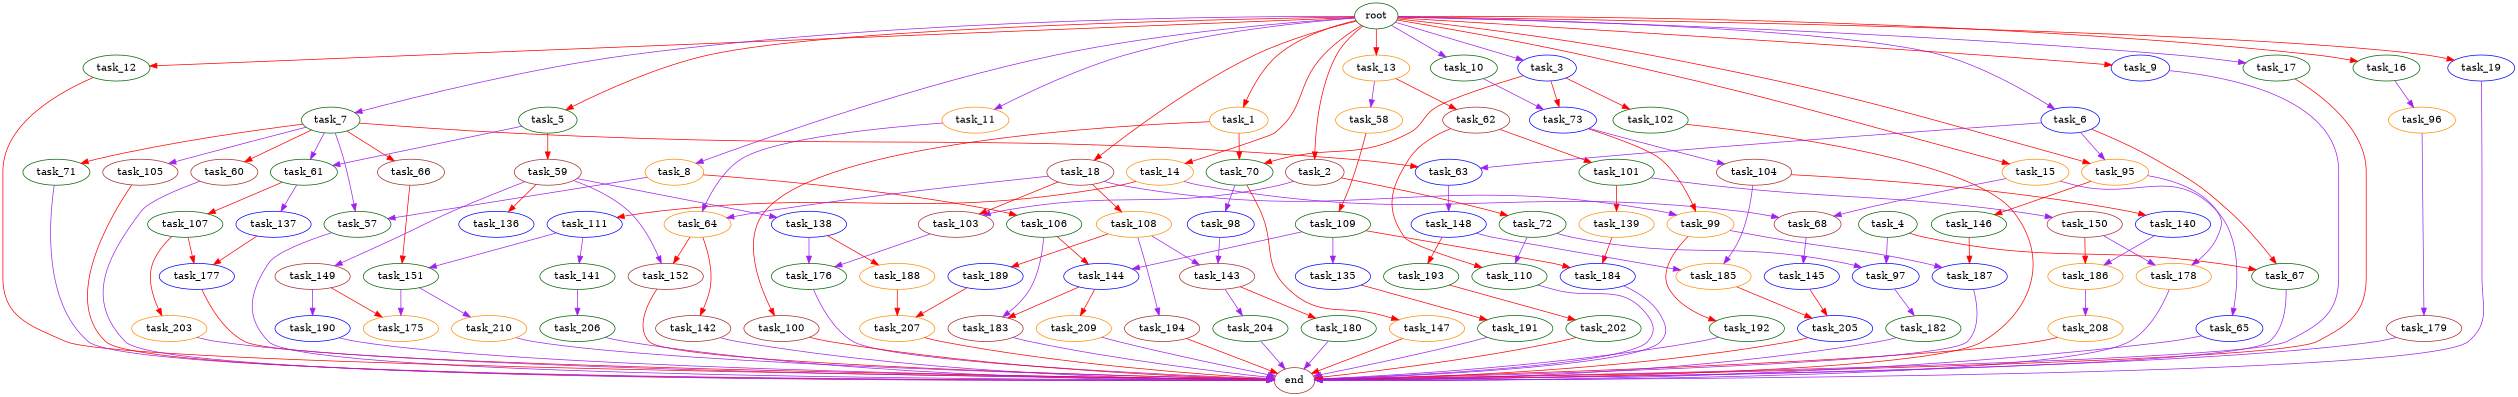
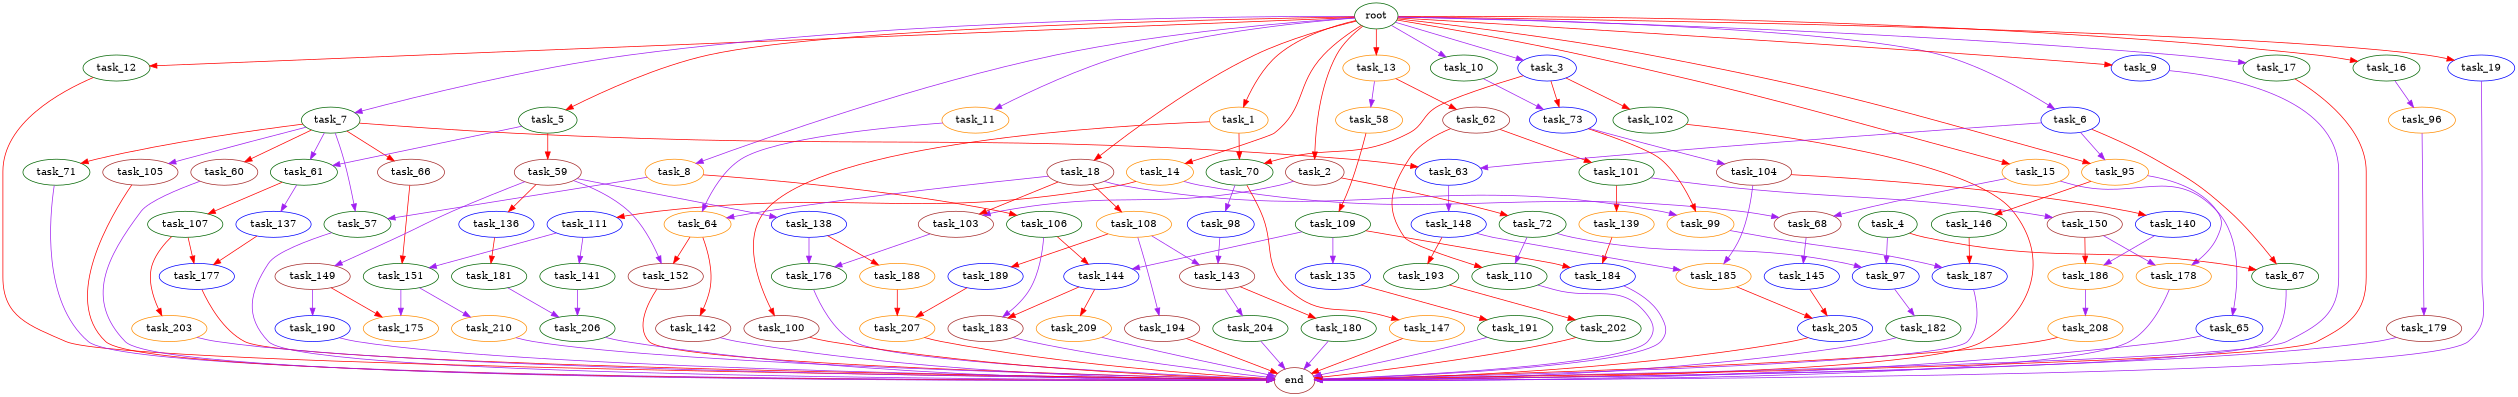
node "task_181": added
node "task_192": removed
